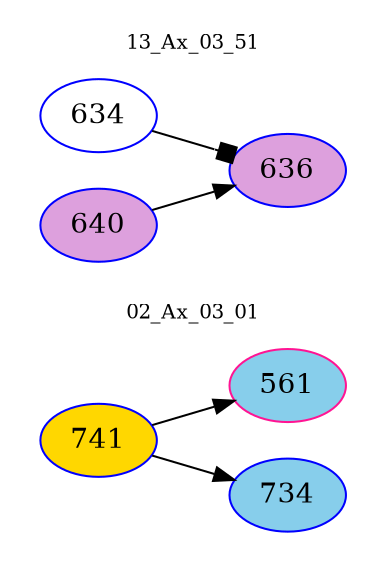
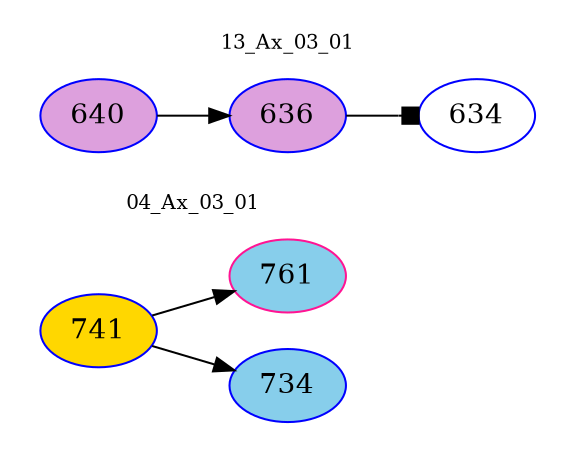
cluster "13_Ax_03_51": label "13_Ax_03_51" -> "13_Ax_03_01"
edge "634" -> "636": reversed
cluster "02_Ax_03_01": label "02_Ax_03_01" -> "04_Ax_03_01"
node "561": label "561" -> "761"
